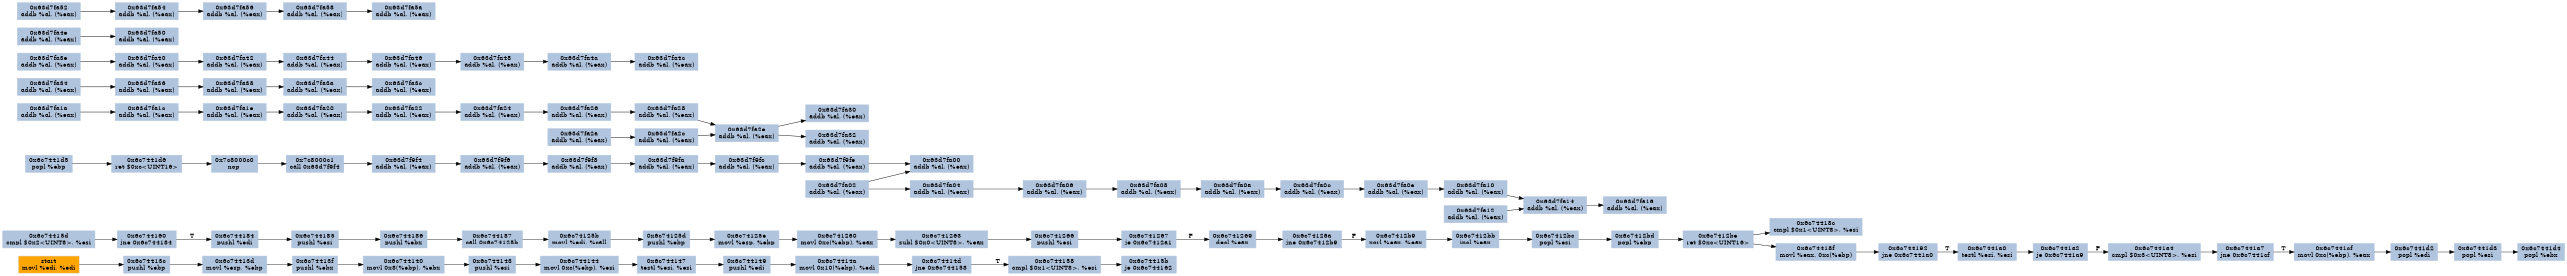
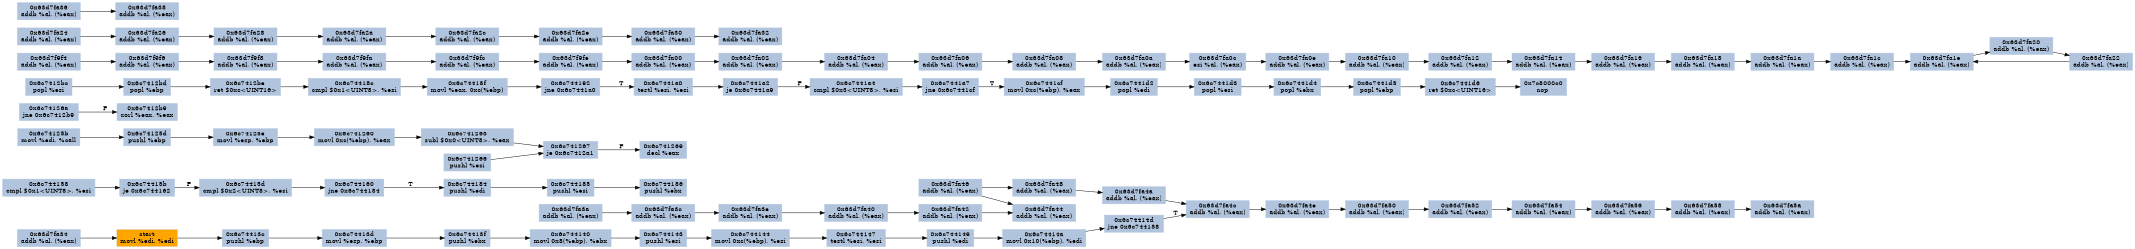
edge "0x63d7fa44 addb %al, (%eax)" -> "0x63d7fa46 addb %al, (%eax)": reversed
node "0x63d7fa18 addb %al, (%eax)": added
edge "0x63d7fa34 addb %al, (%eax)" -> "0x63d7fa36 addb %al, (%eax)": now "0x63d7fa34 addb %al, (%eax)" -> "start movl %edi, %edi"
edge "0x63d7fa38 addb %al, (%eax)" -> "0x63d7fa3a addb %al, (%eax)": removed
edge "0x6c7441d4 popl %ebx" -> "0x6c7441d5 popl %ebp": added
edge "0x63d7fa22 addb %al, (%eax)" -> "0x63d7fa24 addb %al, (%eax)": now "0x63d7fa22 addb %al, (%eax)" -> "0x63d7fa1e addb %al, (%eax)"
edge "0x63d7fa28 addb %al, (%eax)" -> "0x63d7fa2e addb %al, (%eax)": now "0x63d7fa28 addb %al, (%eax)" -> "0x63d7fa2a addb %al, (%eax)"
edge "0x63d7fa2e addb %al, (%eax)" -> "0x63d7fa32 addb %al, (%eax)": now "0x63d7fa30 addb %al, (%eax)" -> "0x63d7fa32 addb %al, (%eax)"
node "0x7c8000c1 call 0x63d7f9f4": removed
edge "0x63d7fa02 addb %al, (%eax)" -> "0x63d7fa00 addb %al, (%eax)": reversed
edge "0x6c74415b je 0x6c744162" -> "0x6c74415d cmpl $0x2<UINT8>, %esi": added, label "F"
node "0x63d7fa0c addb %al, (%eax)": label "0x63d7fa0c addb %al, (%eax)" -> "0x63d7fa0c esi %al, (%eax)"
edge "0x63d7fa10 addb %al, (%eax)" -> "0x63d7fa14 addb %al, (%eax)": now "0x63d7fa10 addb %al, (%eax)" -> "0x63d7fa12 addb %al, (%eax)"
edge "0x63d7fa4c addb %al, (%eax)" -> "0x63d7fa4e addb %al, (%eax)": added
edge "0x63d7fa50 addb %al, (%eax)" -> "0x63d7fa52 addb %al, (%eax)": added
edge "0x63d7fa3c addb %al, (%eax)" -> "0x63d7fa3e addb %al, (%eax)": added
node "0x6c744187 call 0x6c74125b": removed
edge "0x6c741263 subl $0x0<UINT8>, %eax" -> "0x6c741266 pushl %esi": now "0x6c741263 subl $0x0<UINT8>, %eax" -> "0x6c741267 je 0x6c7412a1"
edge "0x6c741269 decl %eax" -> "0x6c74126a jne 0x6c7412b9": removed
node "0x6c7412bb incl %eax": removed
edge "0x6c7412be ret $0xc<UINT16>" -> "0x6c74418f movl %eax, 0xc(%ebp)": now "0x6c74418c cmpl $0x1<UINT8>, %esi" -> "0x6c74418f movl %eax, 0xc(%ebp)"
edge "0x6c74414d jne 0x6c744158" -> "0x6c744158 cmpl $0x1<UINT8>, %esi": now "0x6c74414d jne 0x6c744158" -> "0x63d7fa4c addb %al, (%eax)"
